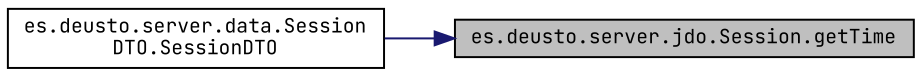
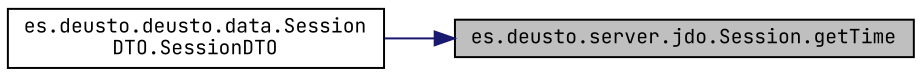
node "es.deusto.server.data.Session DTO.SessionDTO": label "es.deusto.server.data.Session DTO.SessionDTO" -> "es.deusto.deusto.data.Session DTO.SessionDTO"
